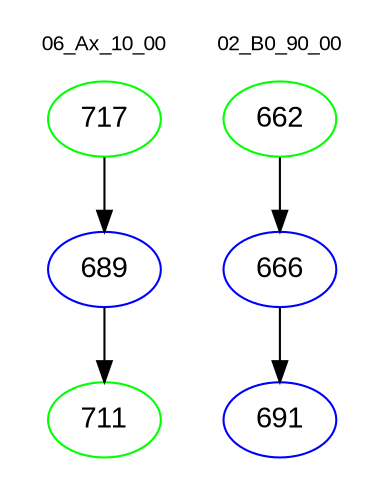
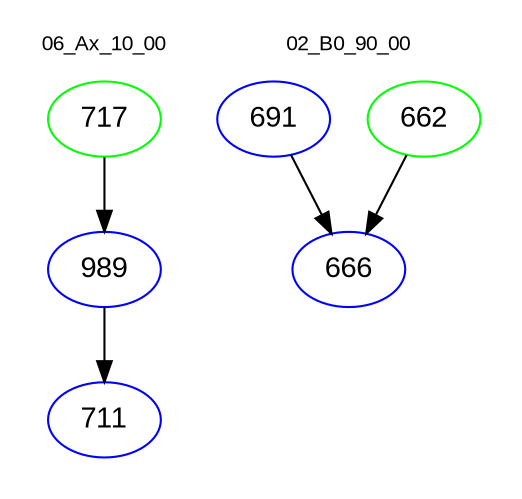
node "689": label "689" -> "989"
edge "666" -> "691": reversed
node "711": color green -> blue
